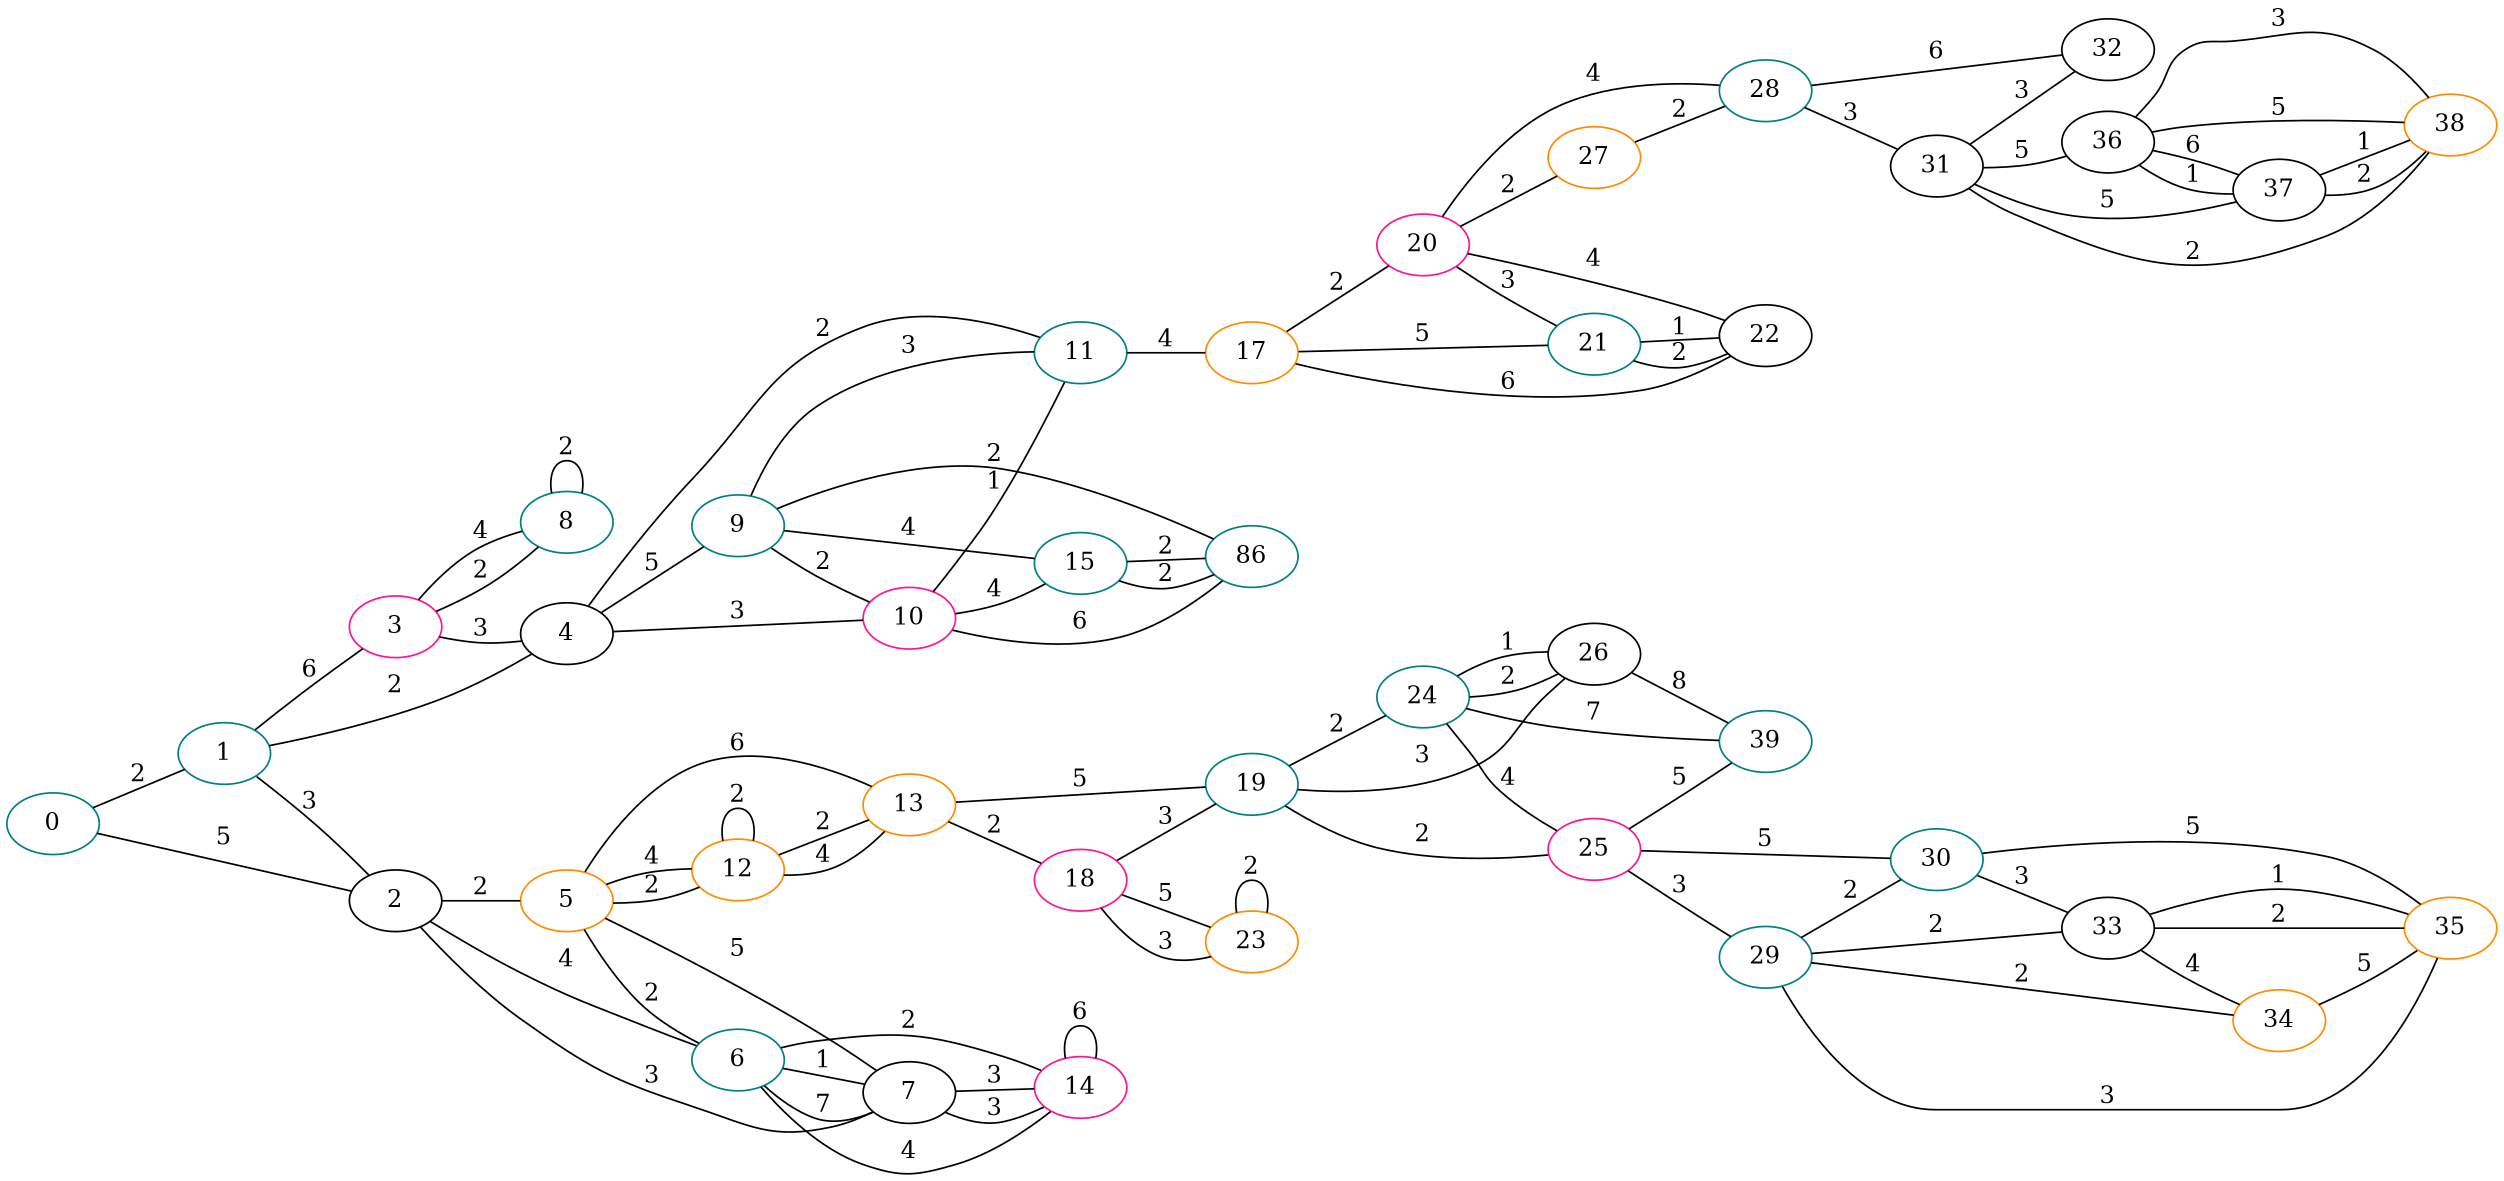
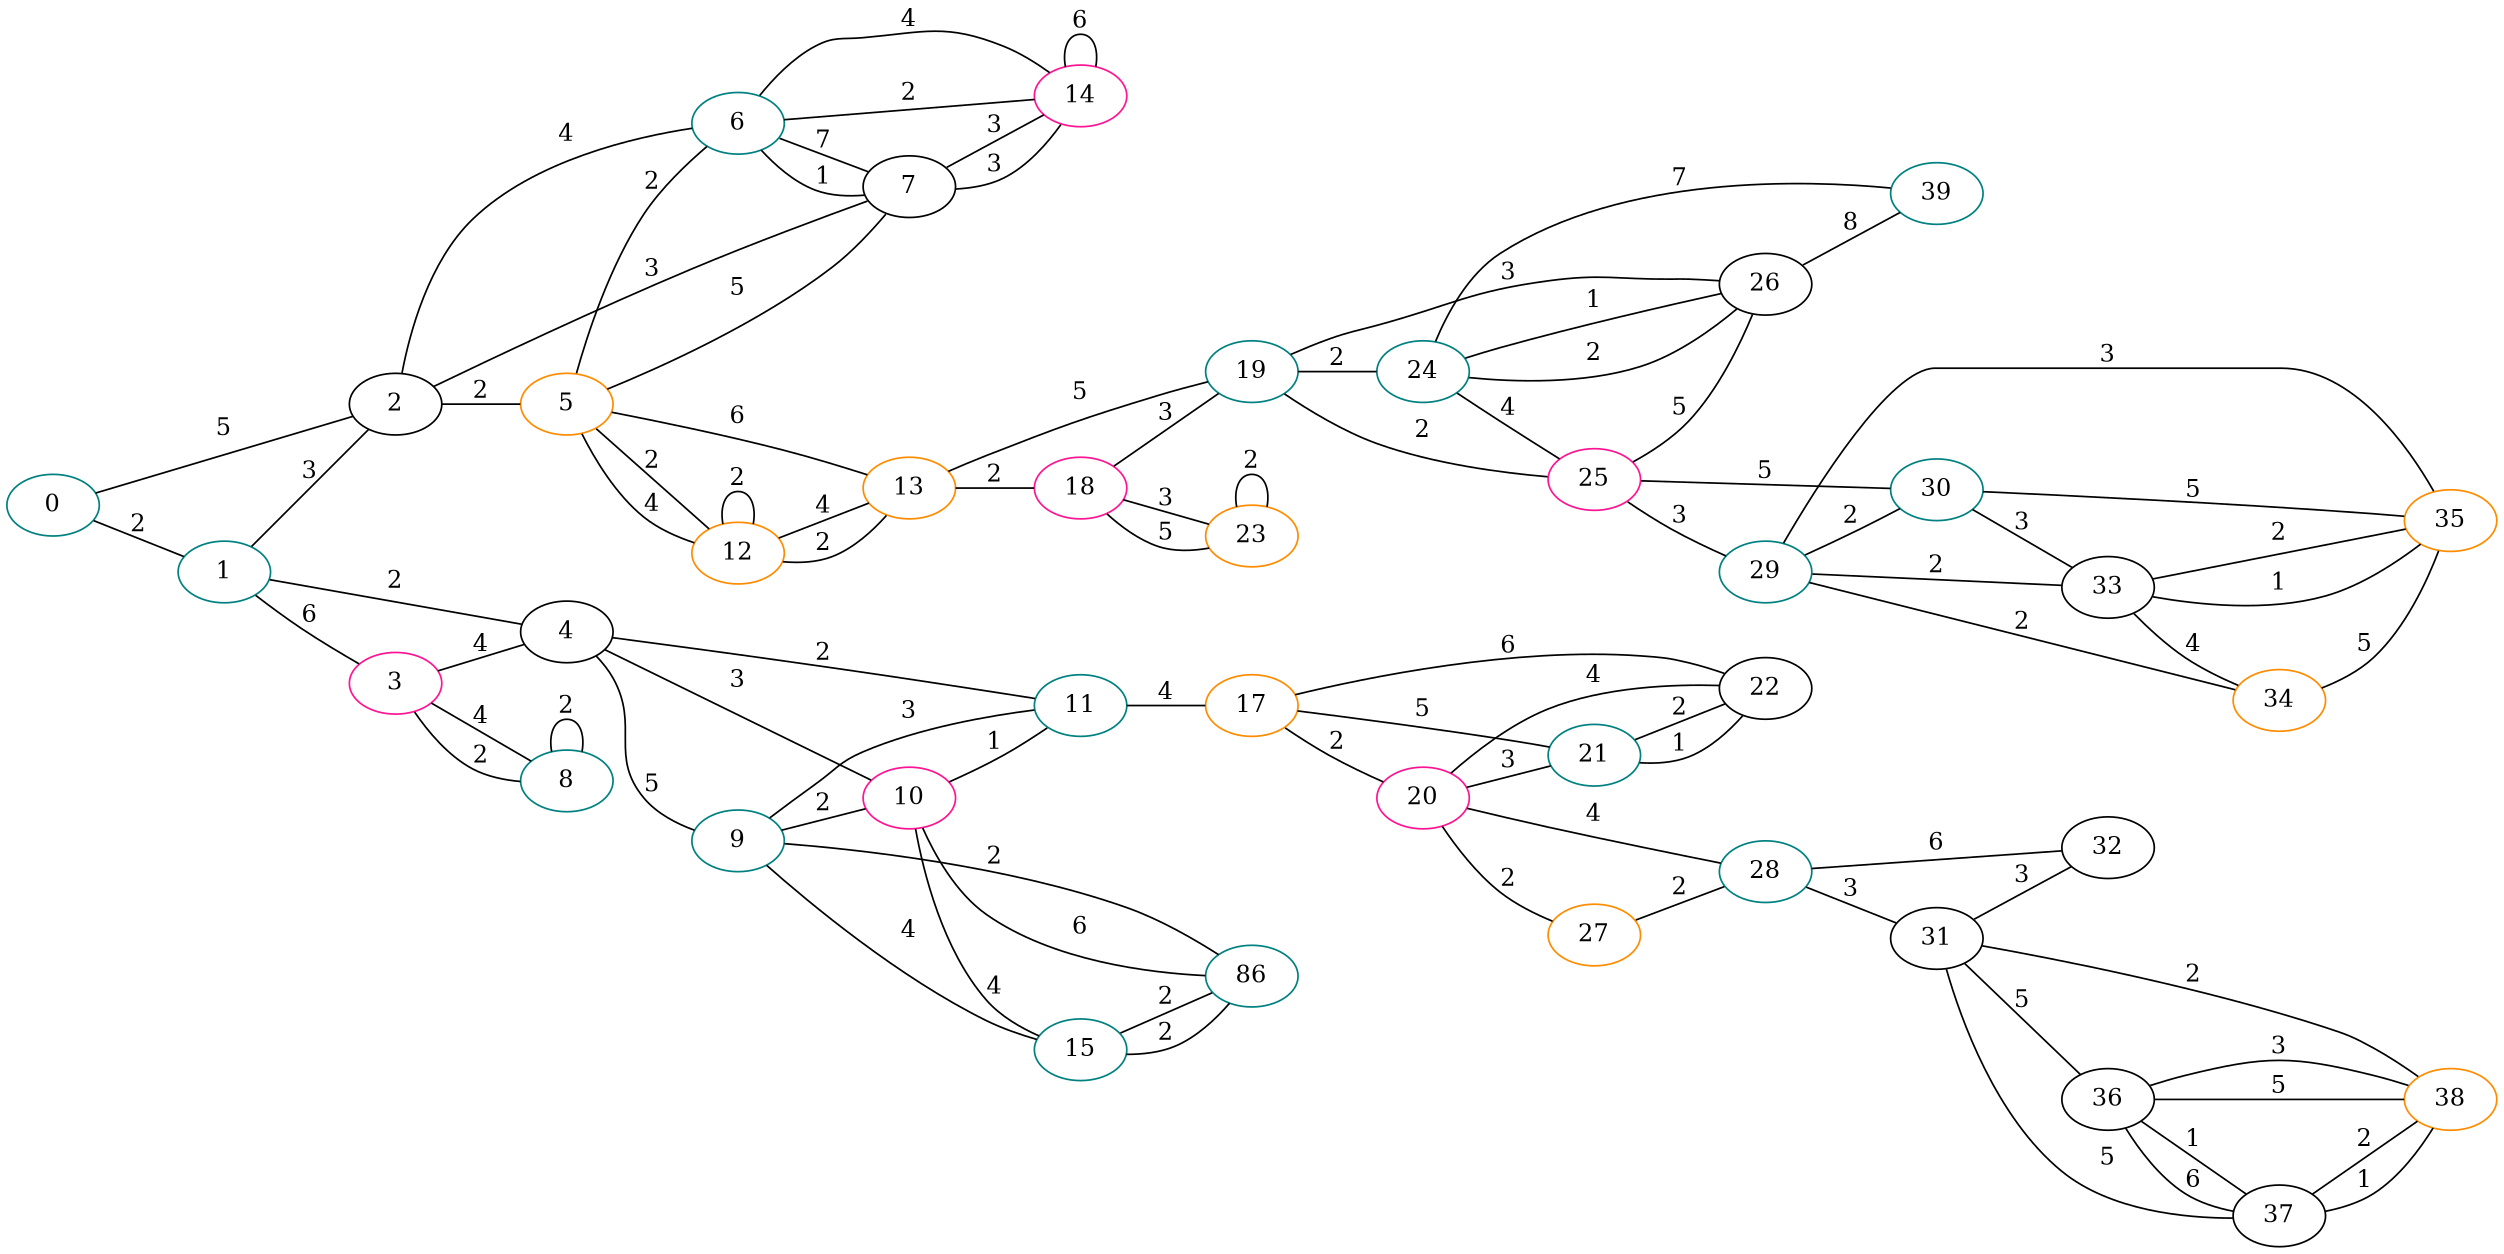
edge "3" -- "4": label "3" -> "4"
edge "39" -- "25": now "26" -- "25"
